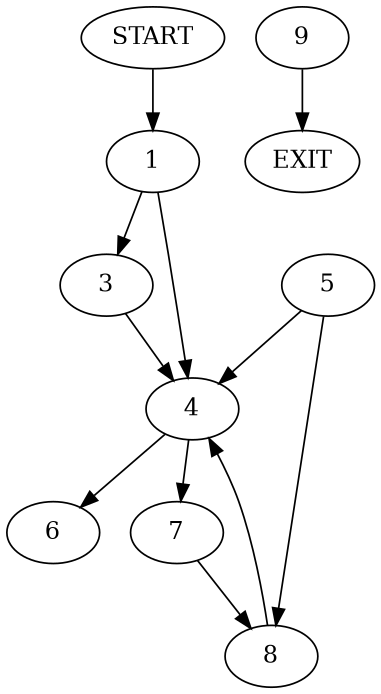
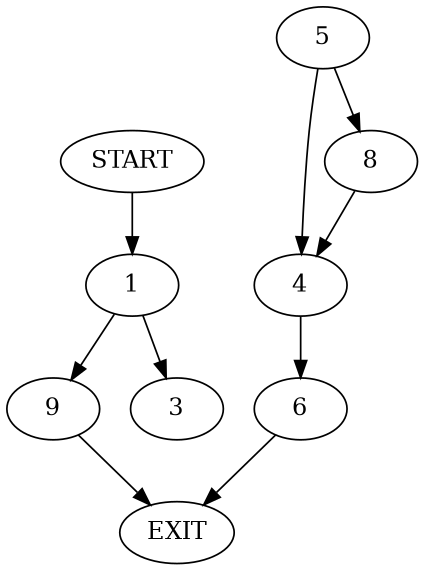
edge "1" -> "4": now "1" -> "9"
edge "3" -> "4": removed
edge "6" -> "EXIT": added
node "7": removed
